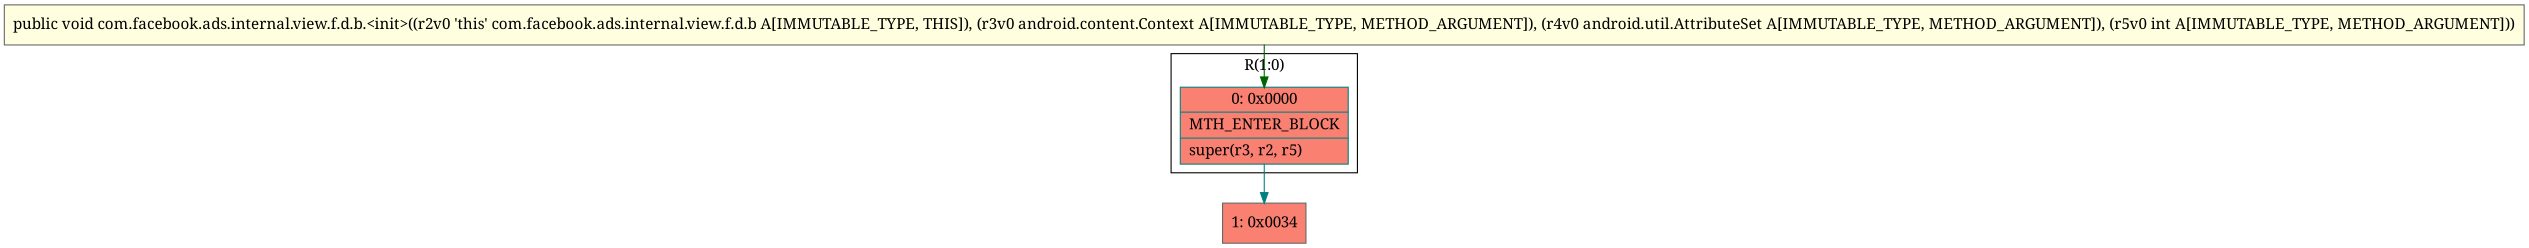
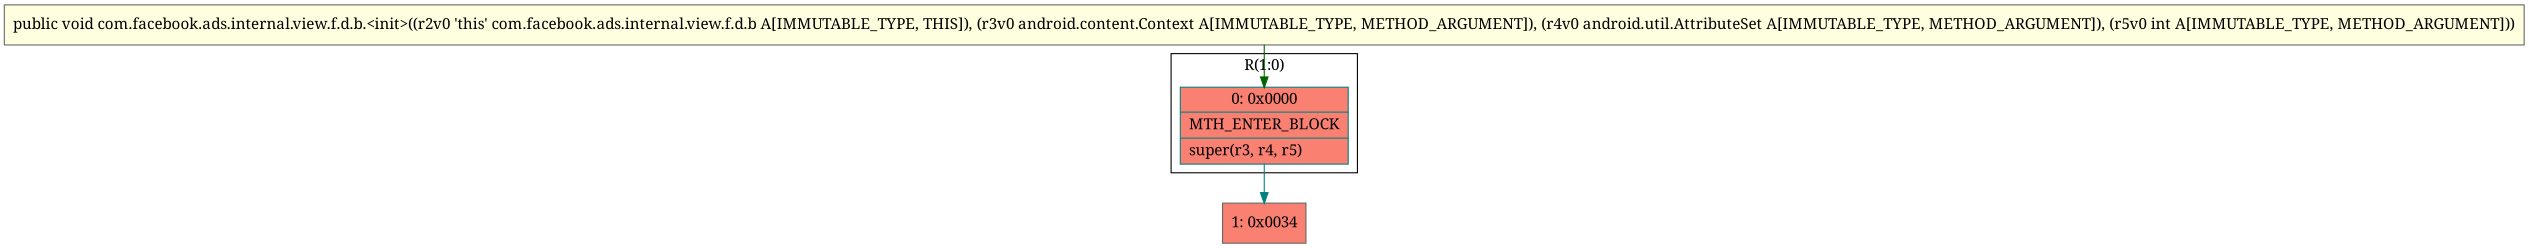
node "0: 0x0000": text "super(r3, r2, r5)" -> "super(r3, r4, r5)"
